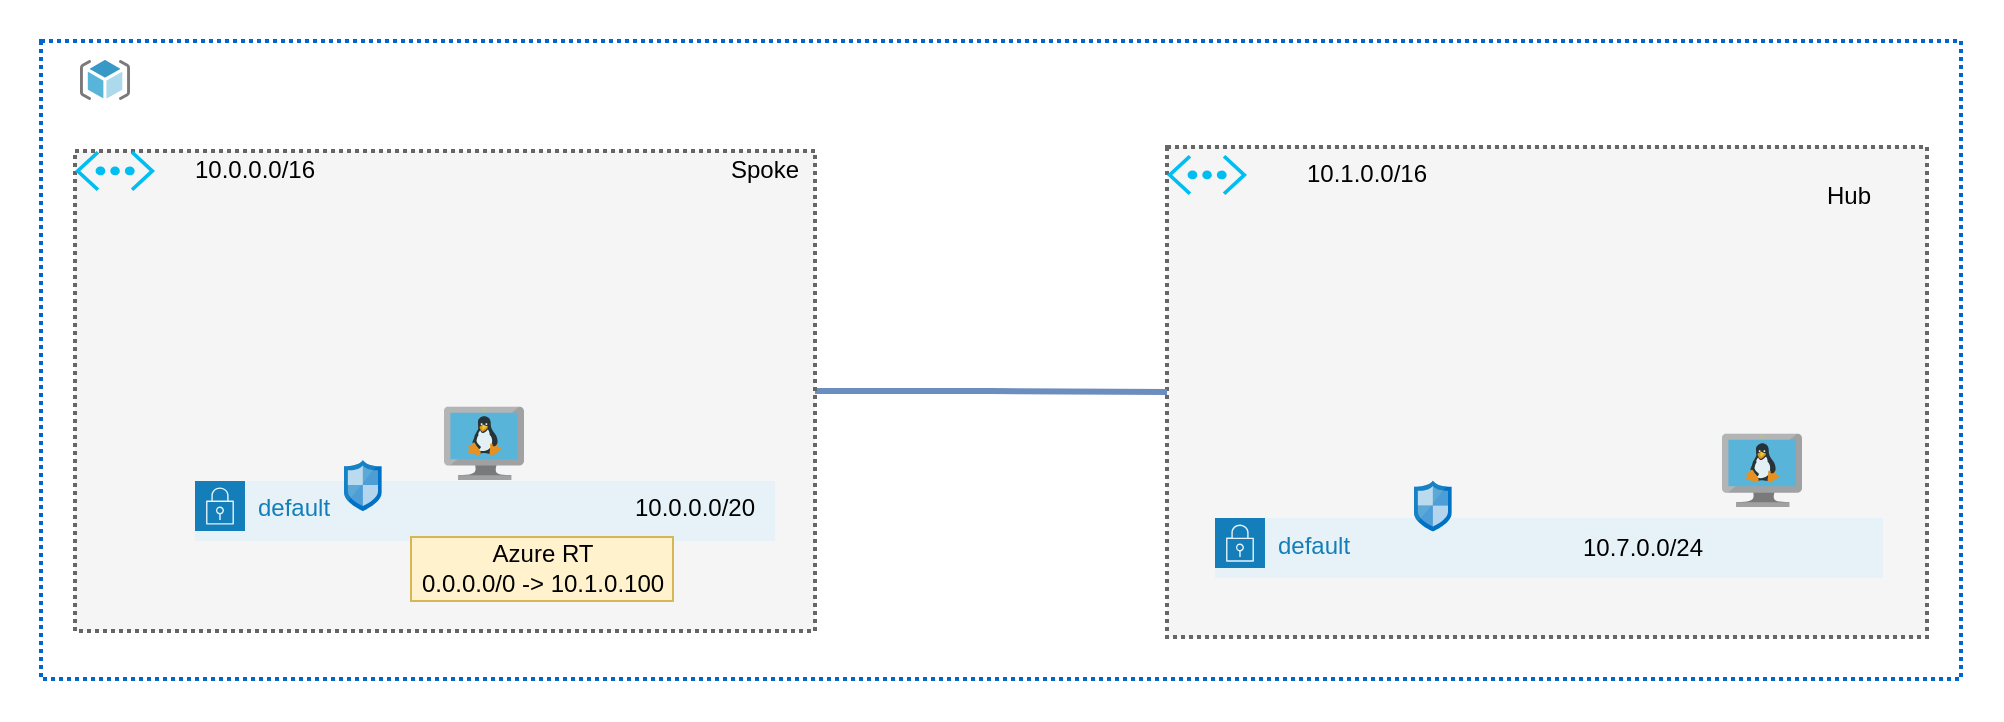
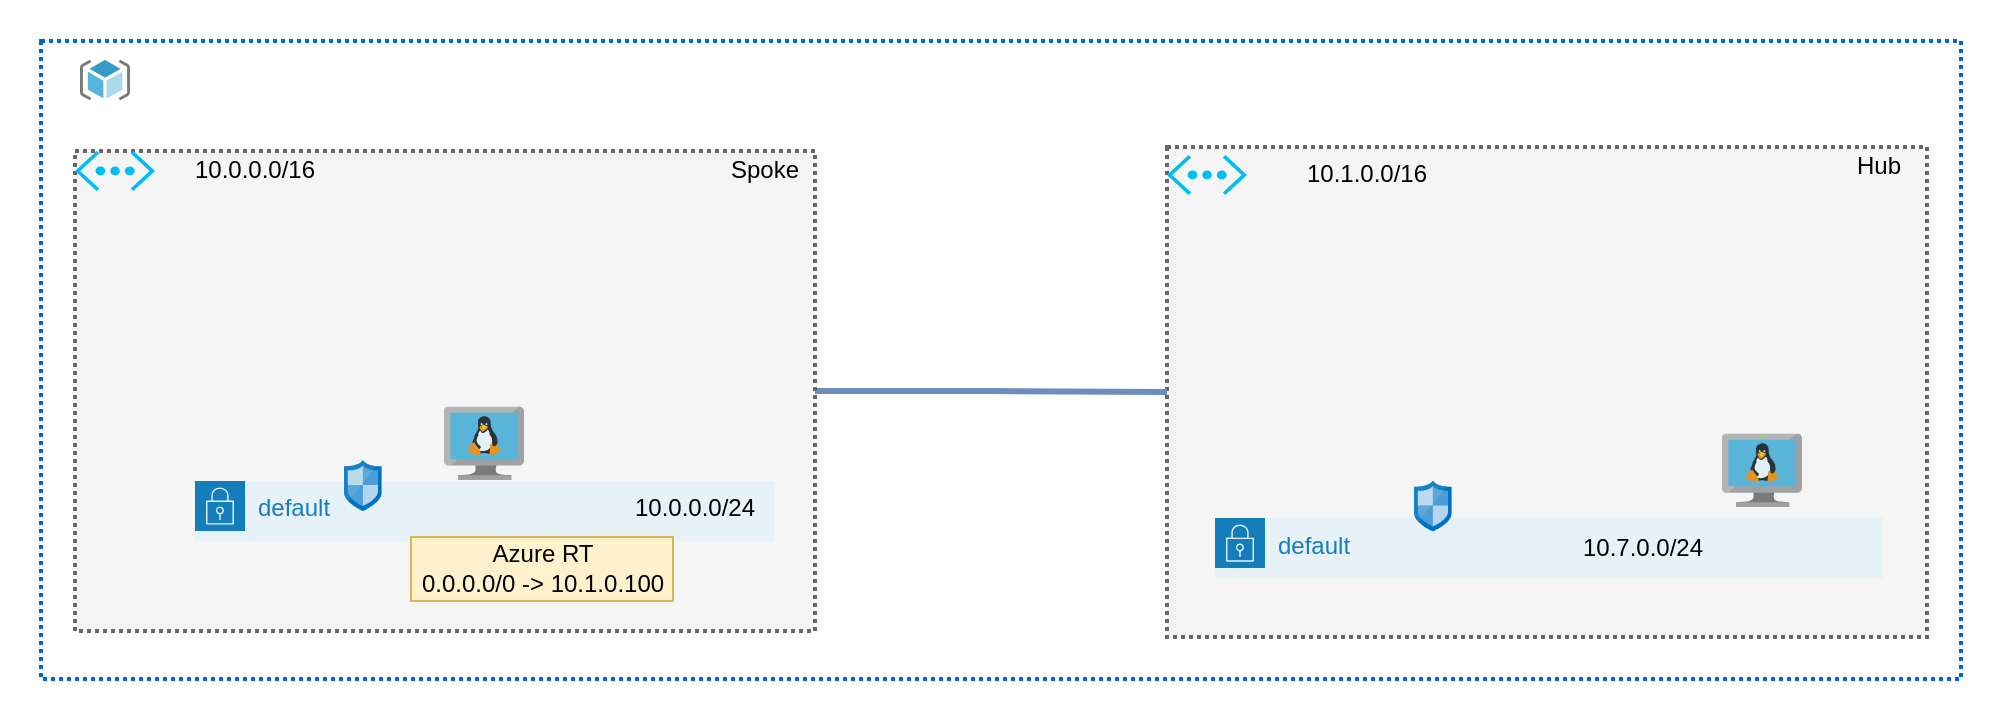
node "Hub": moved (1849, 197) -> (1879, 167)
node "10.0.0.0/20": label "10.0.0.0/20" -> "10.0.0.0/24"
